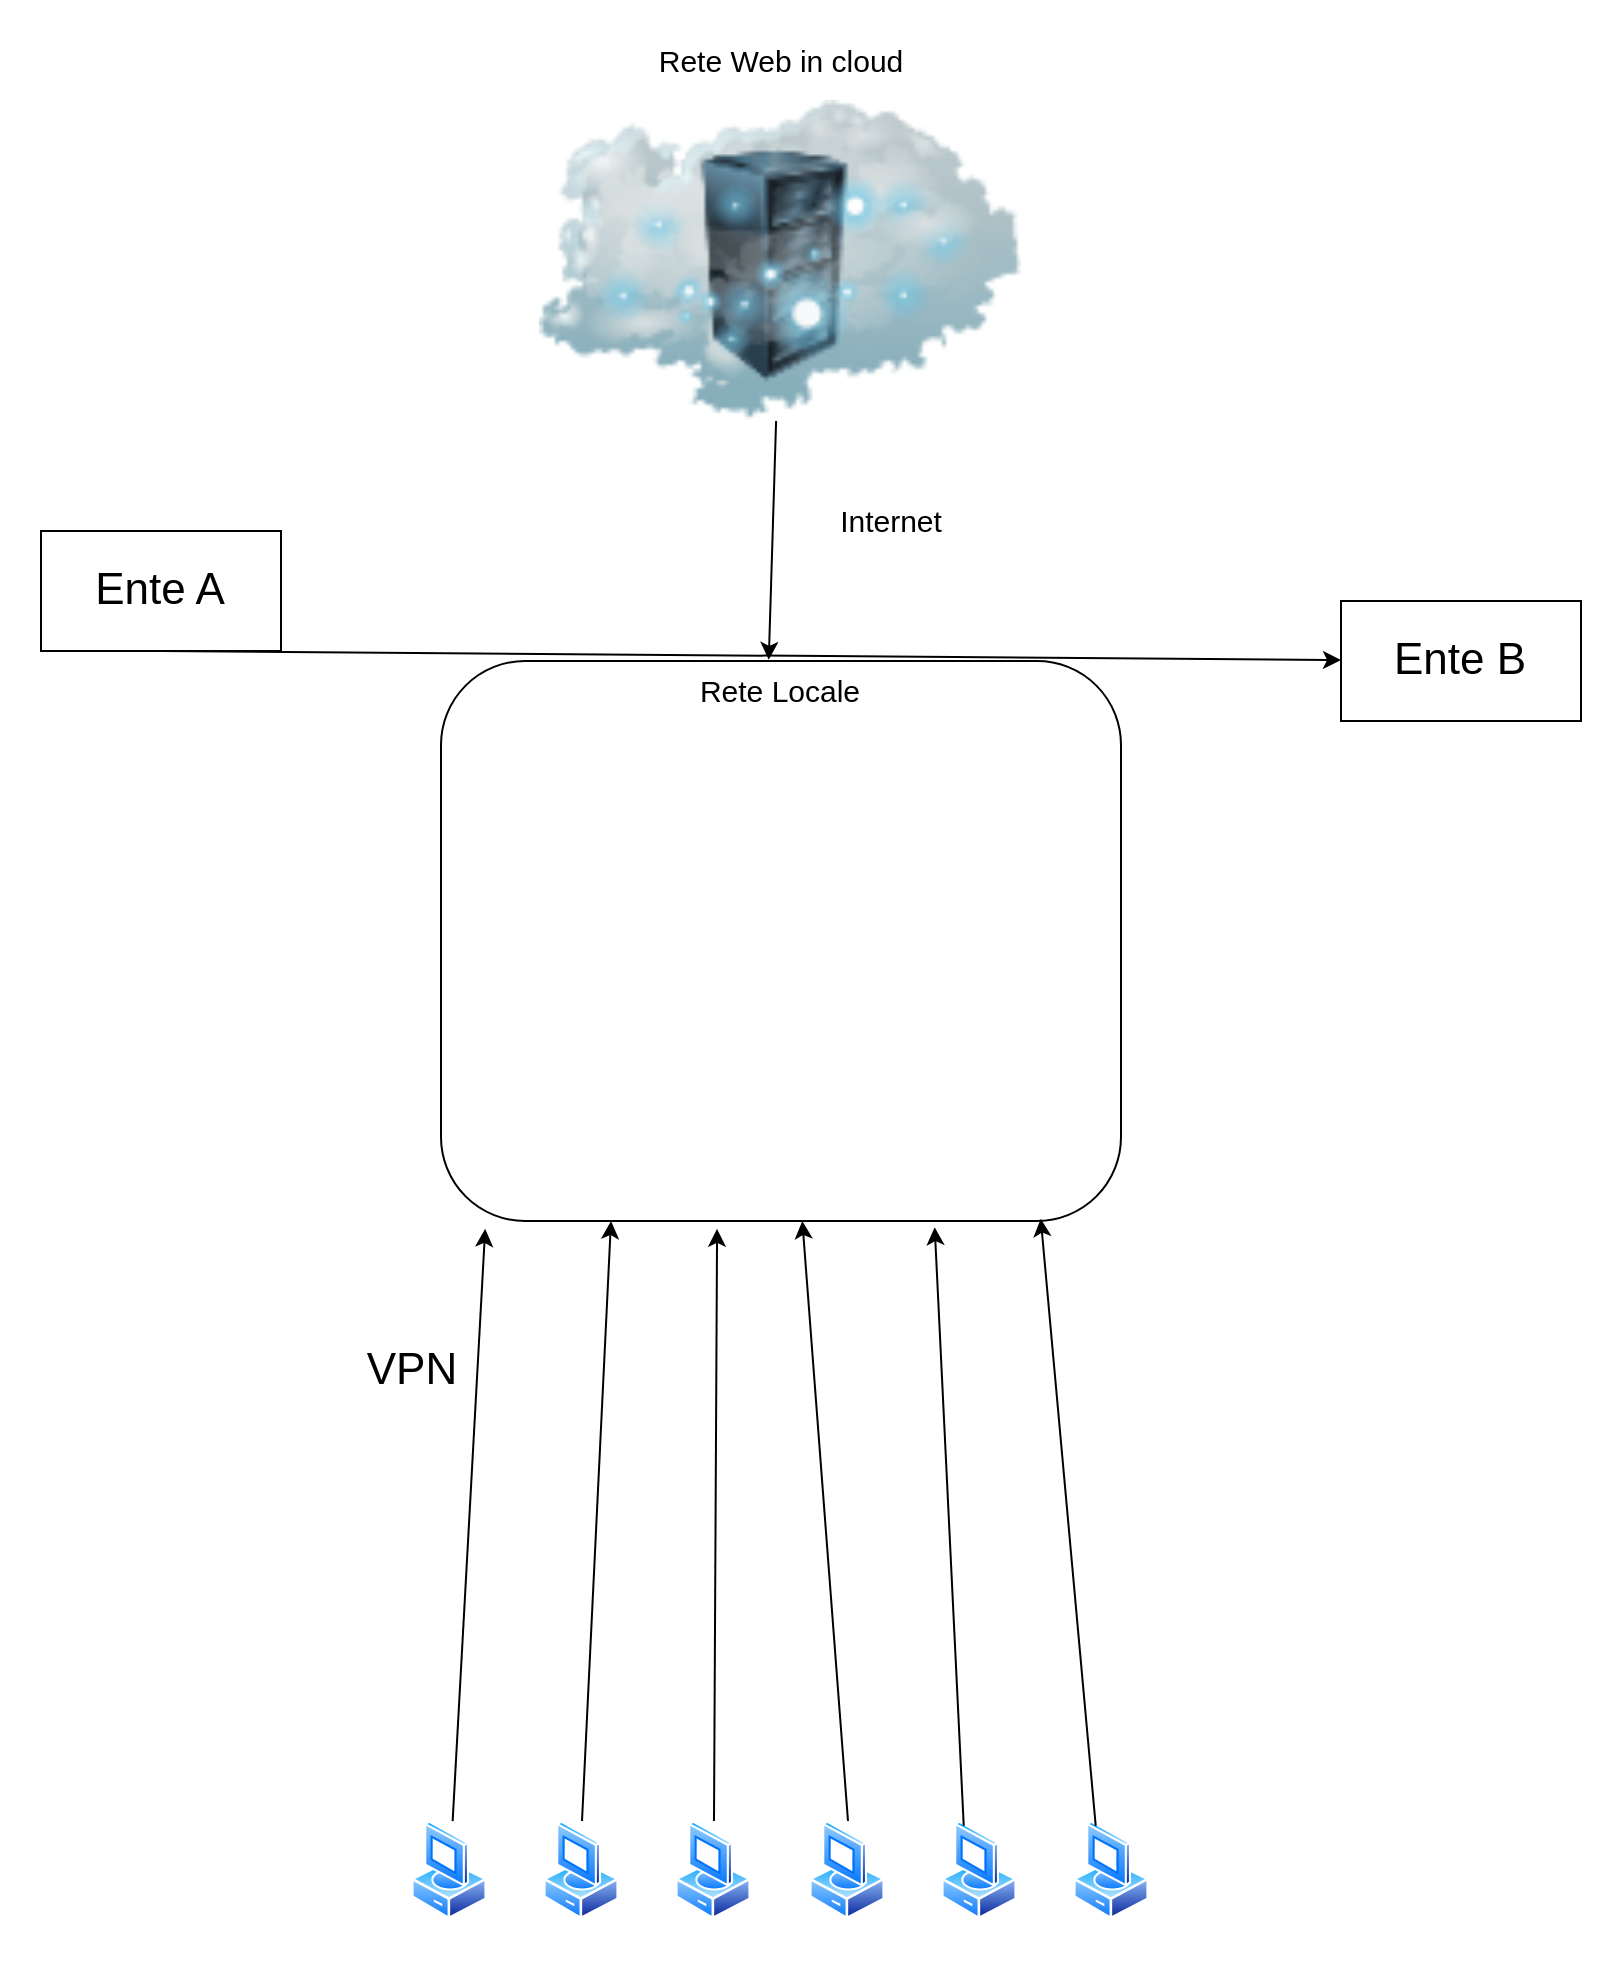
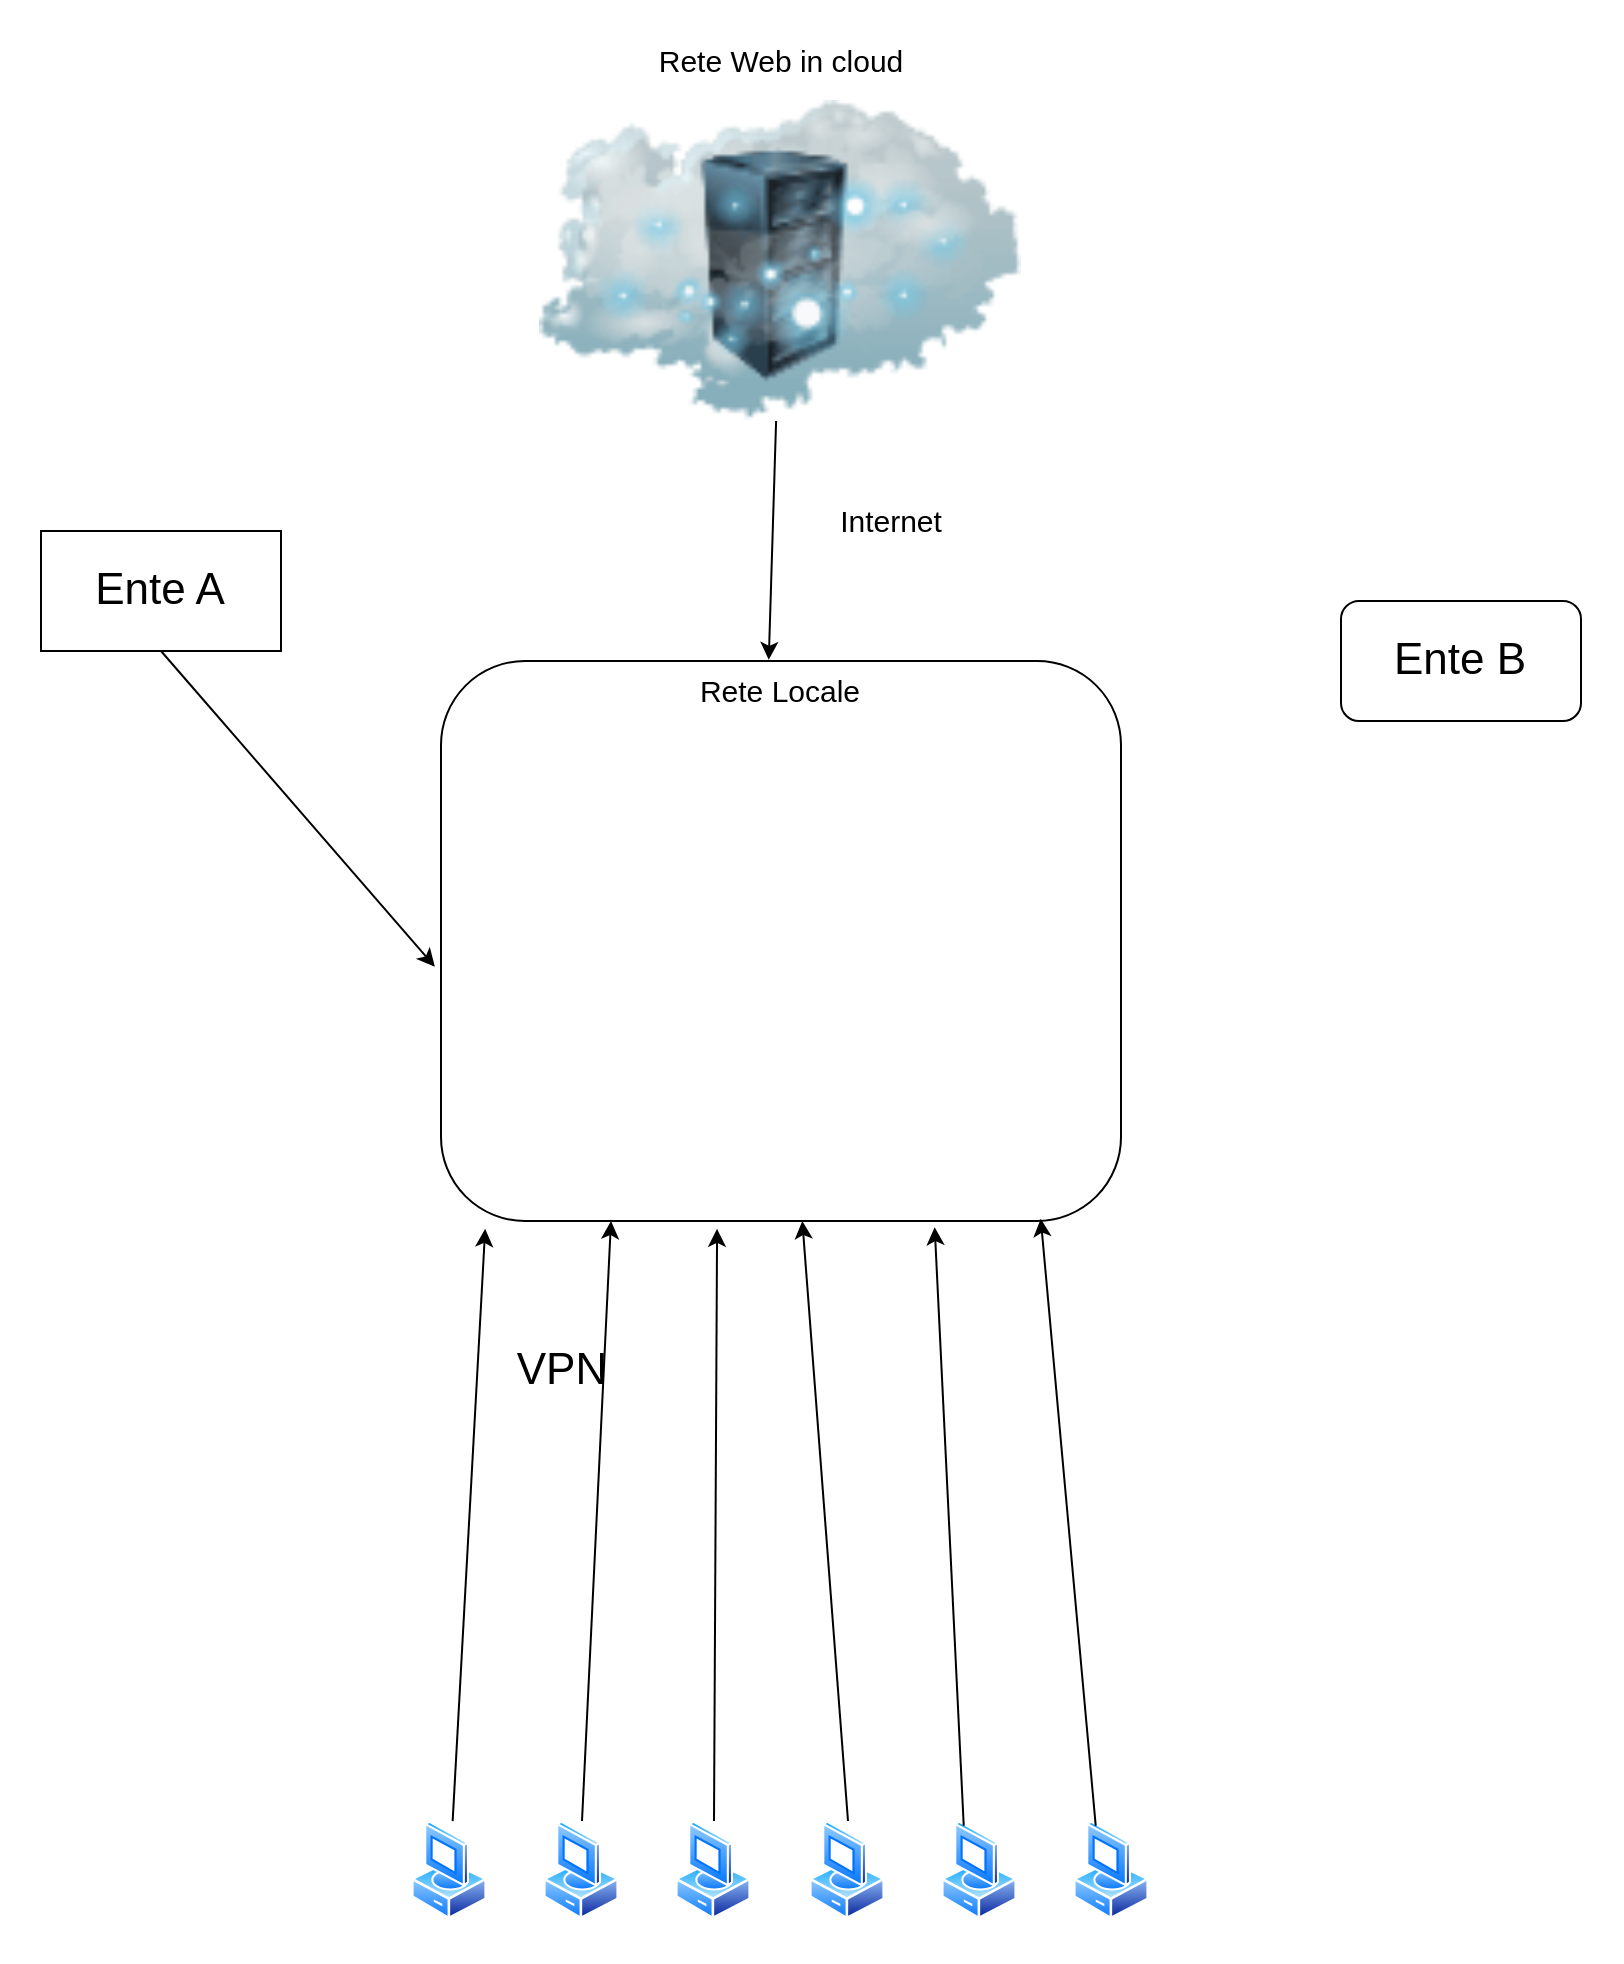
edge "Ente A" -> "Ente B": now "Ente A" -> "Rete Locale"
node "Ente B": shape rectangle -> rounded rectangle
node "VPN": moved (412, 1371) -> (562, 1371)
